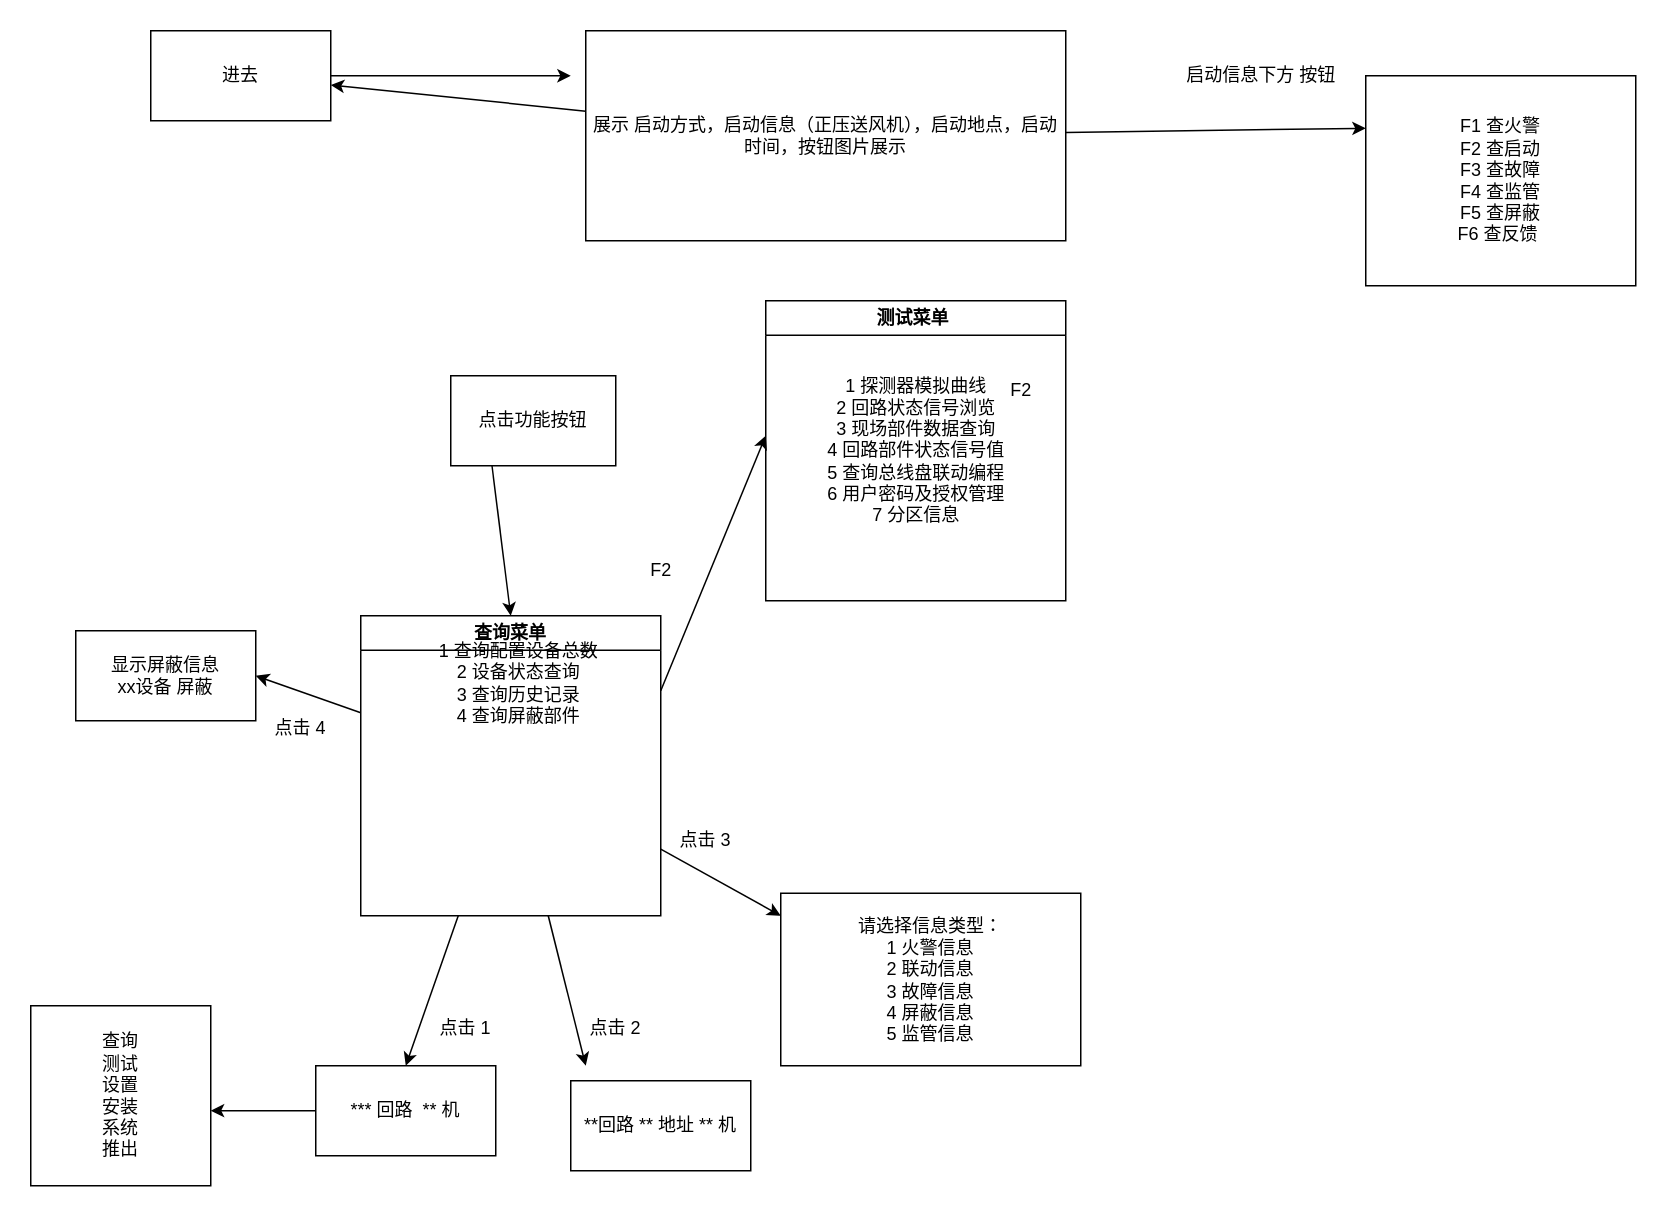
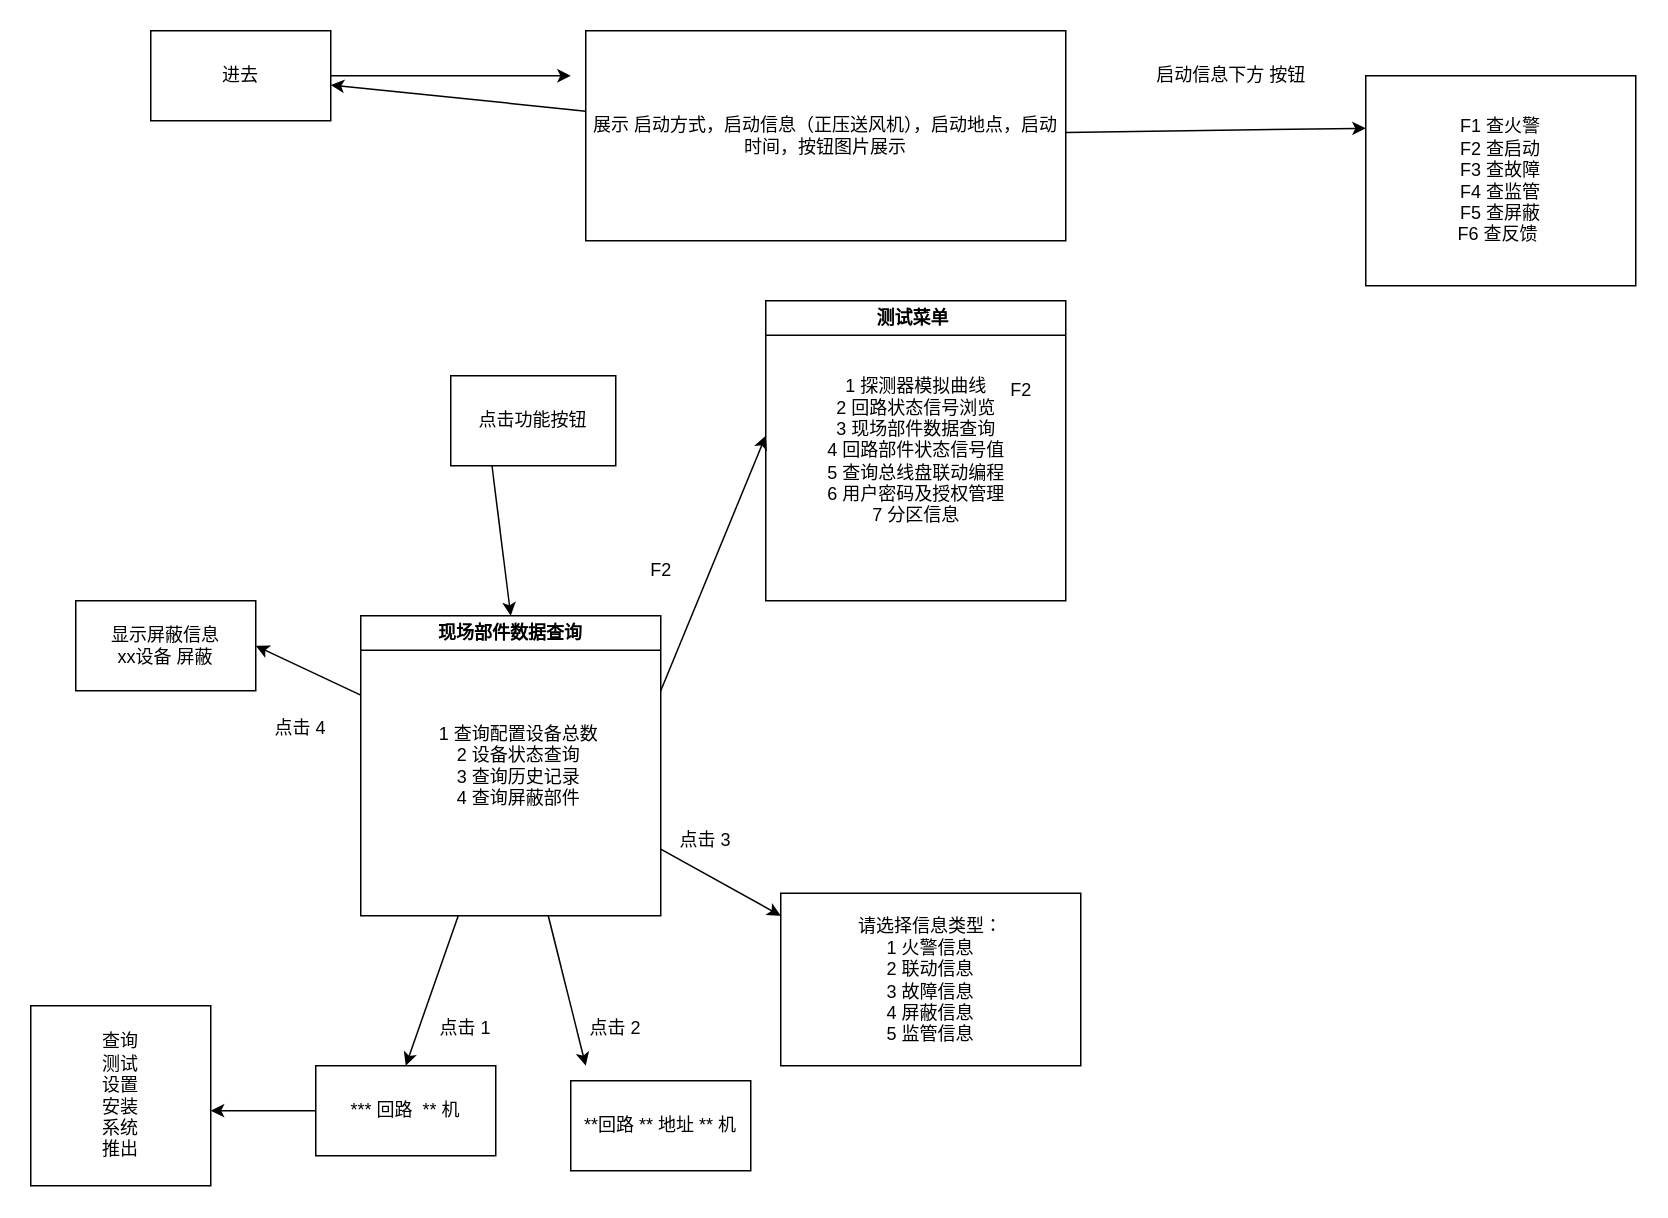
node "启动信息下方 按钮": moved (1261, 76) -> (1231, 76)
node "查询菜单": label "查询菜单" -> "现场部件数据查询"
node "显示屏蔽信息 xx设备 屏蔽": moved (166, 676) -> (166, 646)
node "1 查询配置设备总数2 设备状态查询3 查询历史记录4 查询屏蔽部件": moved (518, 683) -> (518, 766)
